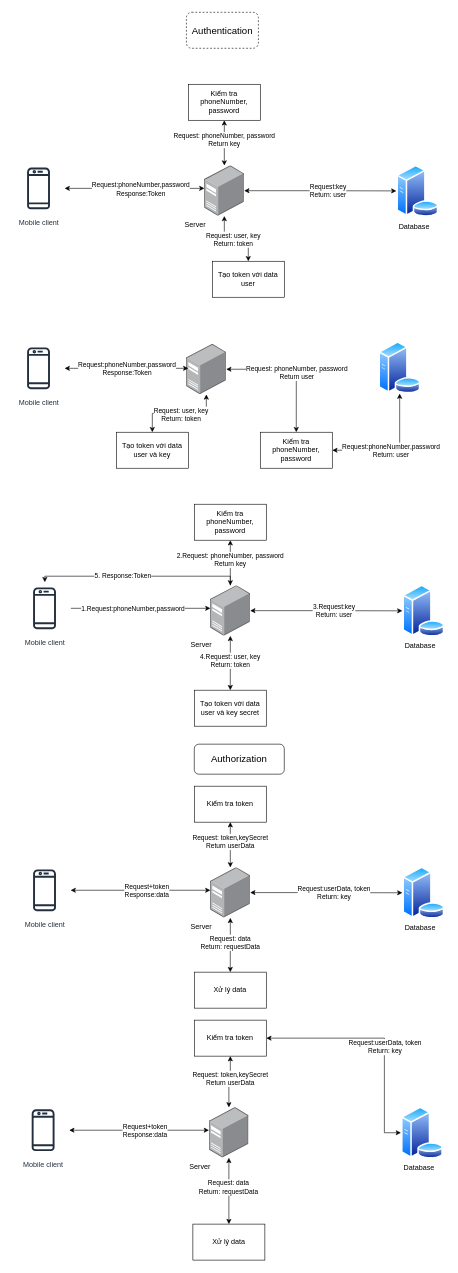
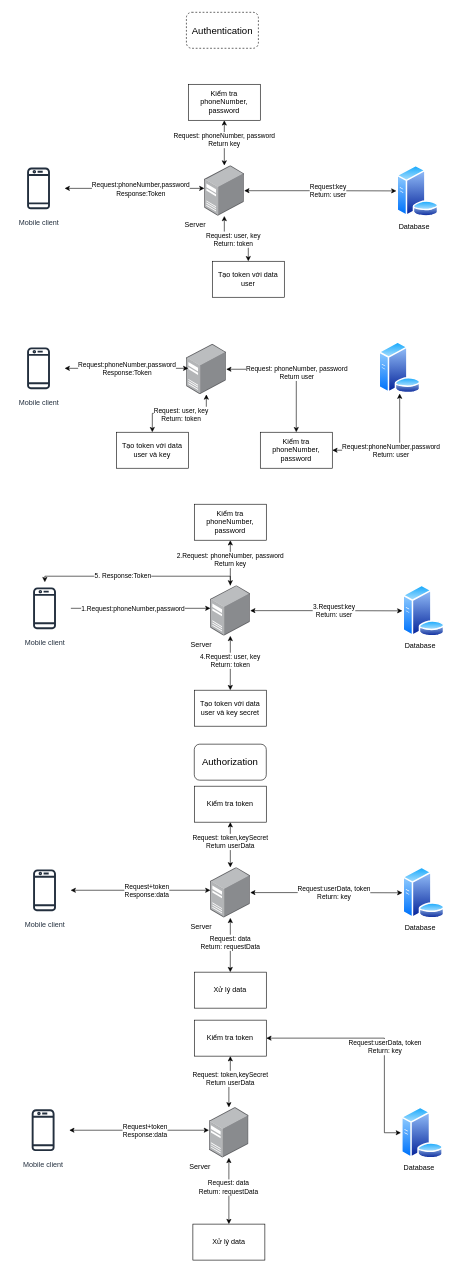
node "Authorization": size 90x30 -> 72x36
